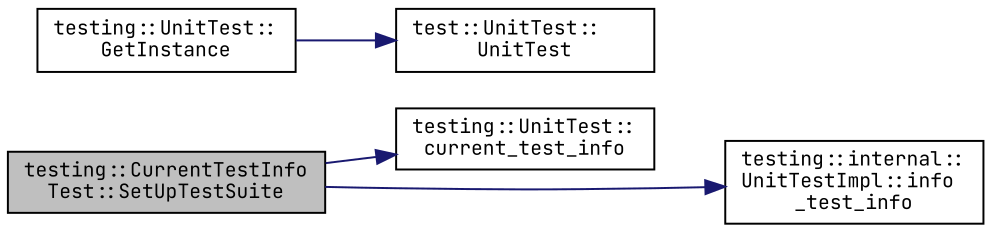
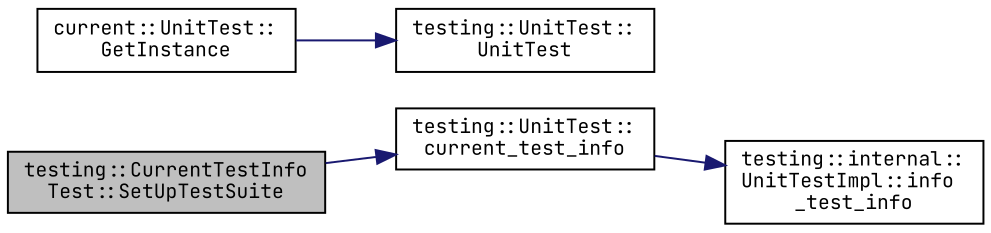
node "testing::UnitTest:: GetInstance": label "testing::UnitTest:: GetInstance" -> "current::UnitTest:: GetInstance"
node "test::UnitTest:: UnitTest": label "test::UnitTest:: UnitTest" -> "testing::UnitTest:: UnitTest"
edge "testing::CurrentTestInfo Test::SetUpTestSuite" -> "testing::internal:: UnitTestImpl::info _test_info": now "testing::UnitTest:: current_test_info" -> "testing::internal:: UnitTestImpl::info _test_info"
